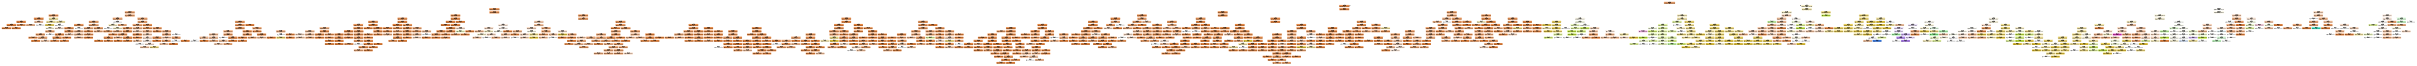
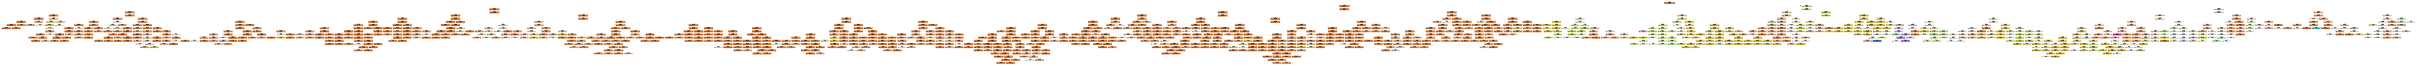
node "entropy = 0.985": removed
node "entropy = 1.097": added
node "entropy = 1.489": removed
node "entropy = 1.086": added
